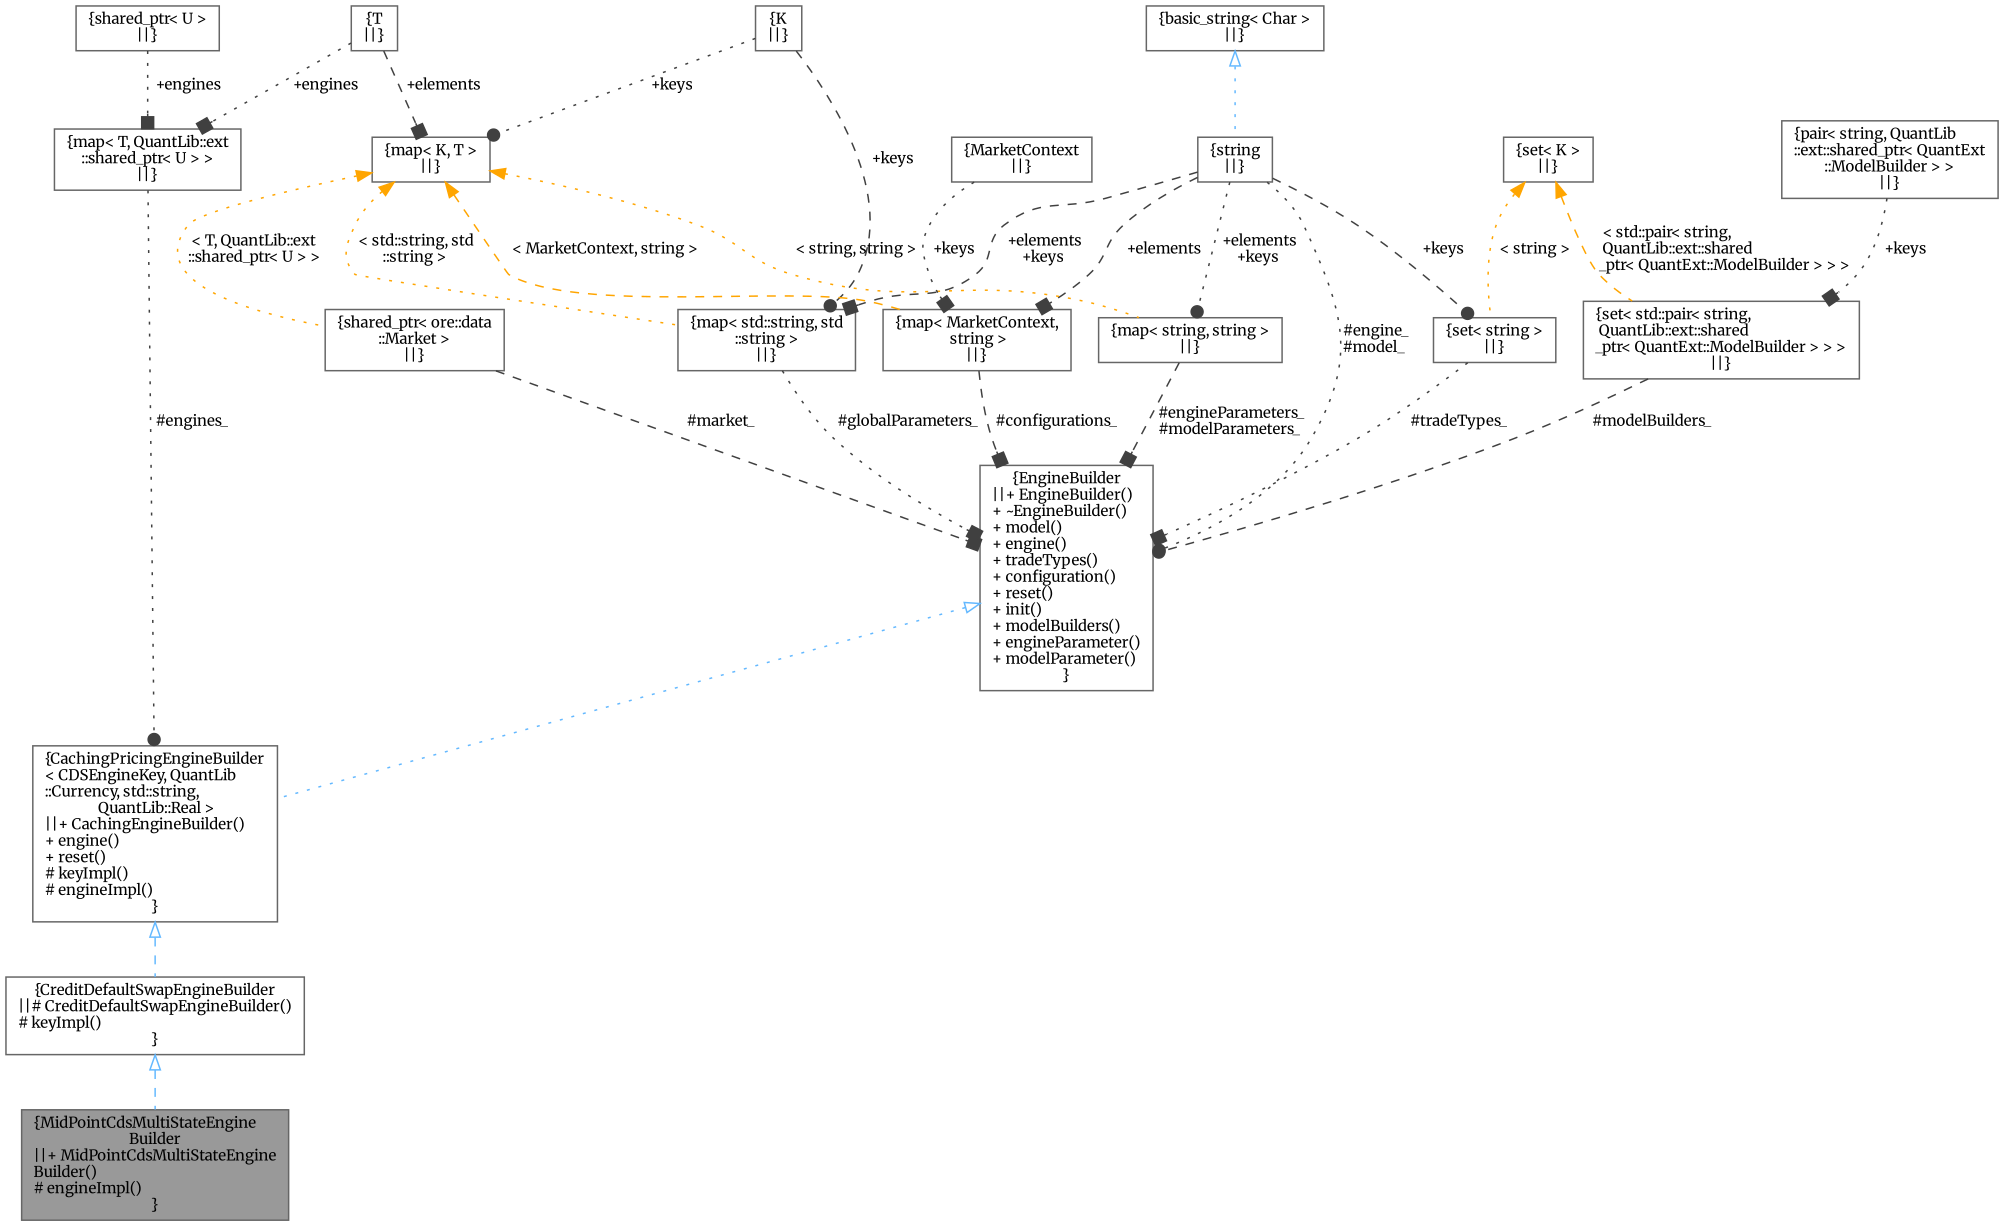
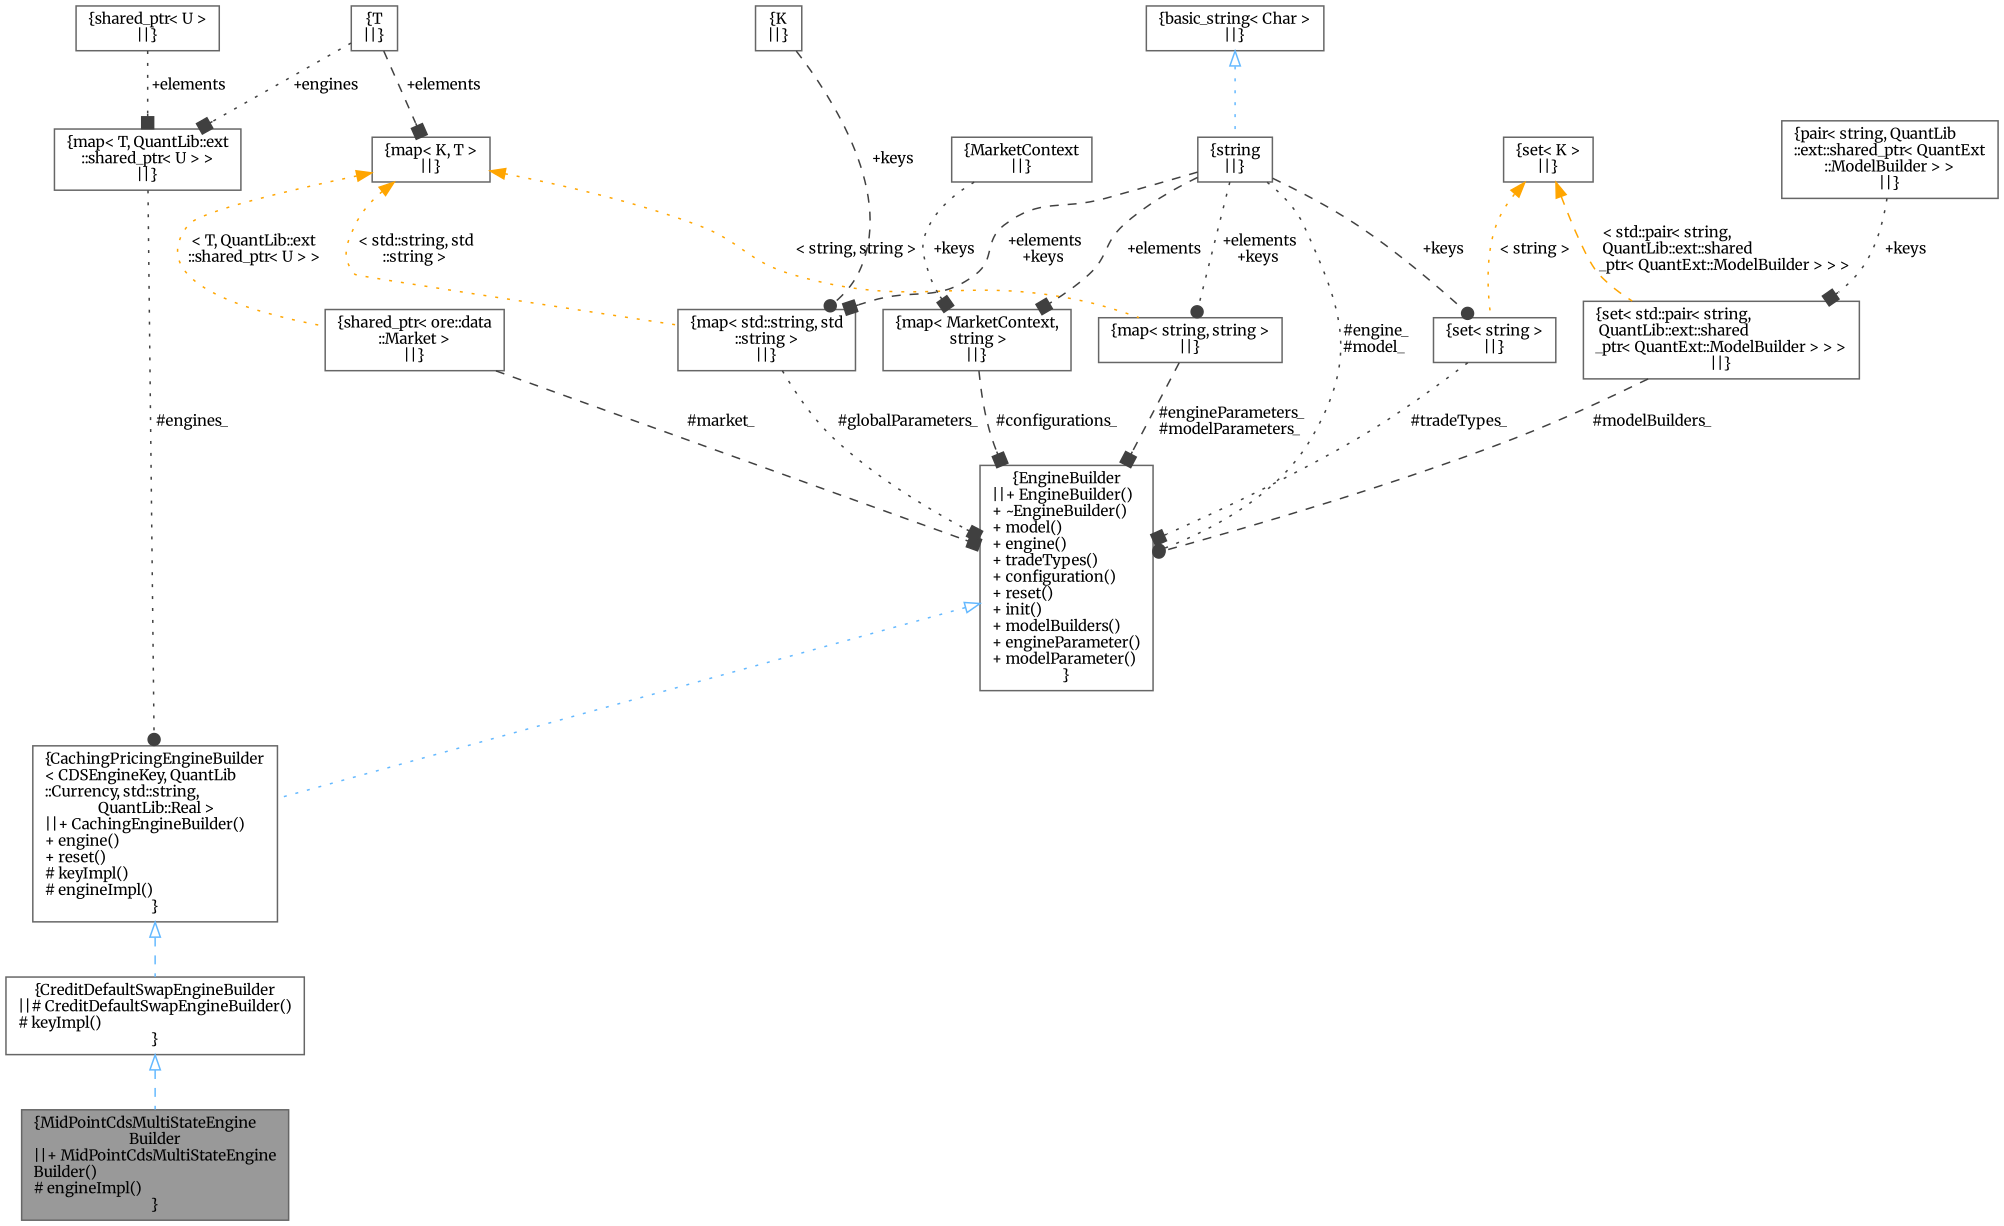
edge "{shared_ptr< U > ||}" -> "{map< T, QuantLib::ext ::shared_ptr< U > > ||}": label " +engines" -> " +elements"
edge "{K ||}" -> "{map< K, T > ||}": removed, label "+keys"
edge "{map< MarketContext, string > ||}" -> "{map< K, T > ||}": removed, label "< MarketContext, string >"
